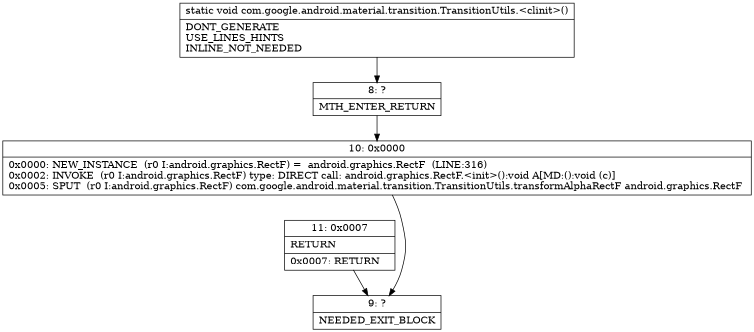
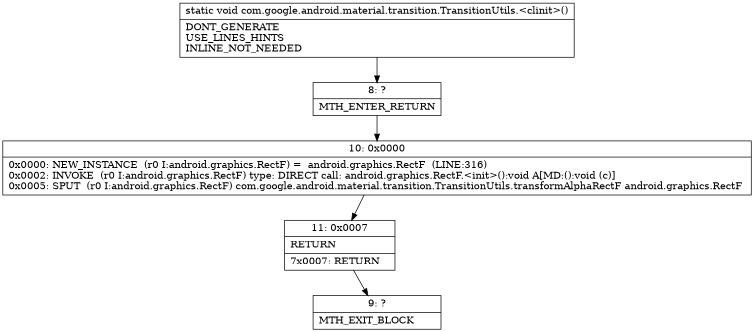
edge "10: 0x0000" -> "9: ?": now "10: 0x0000" -> "11: 0x0007"
node "11: 0x0007": text "0x0007: RETURN" -> "7x0007: RETURN"
node "9: ?": text "NEEDED_EXIT_BLOCK" -> "MTH_EXIT_BLOCK"
